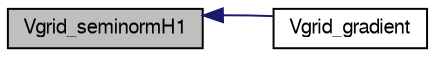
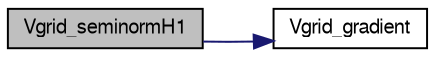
edge "Vgrid_gradient" -> "Vgrid_seminormH1": reversed
